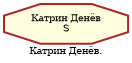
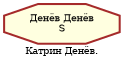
node "Катрин Денёв S": label "Катрин Денёв S" -> "Денёв Денёв S"
